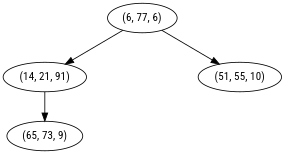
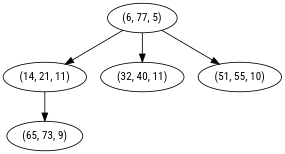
node "(6, 77, 6)": label "(6, 77, 6)" -> "(6, 77, 5)"
node "(14, 21, 91)": label "(14, 21, 91)" -> "(14, 21, 11)"
node "(32, 40, 11)": added
